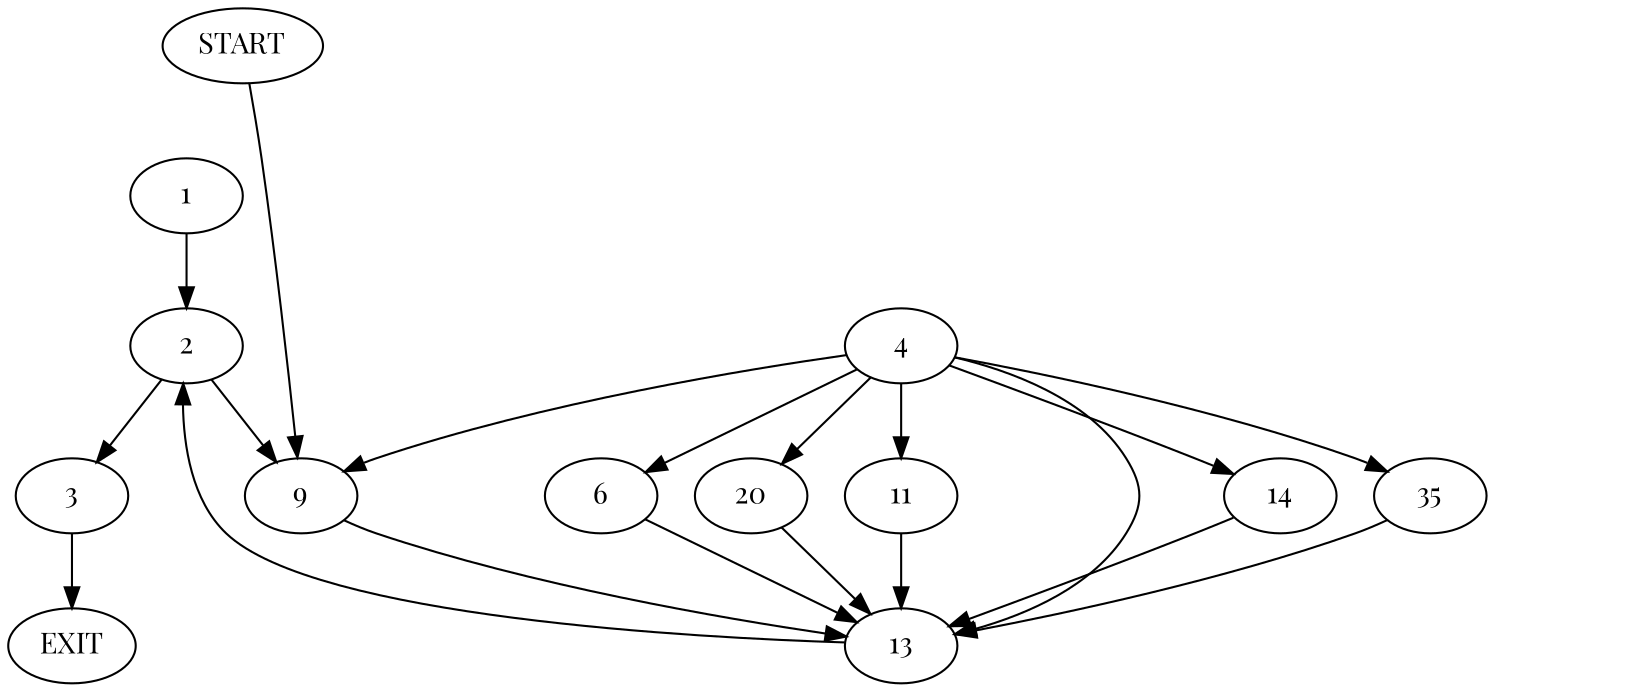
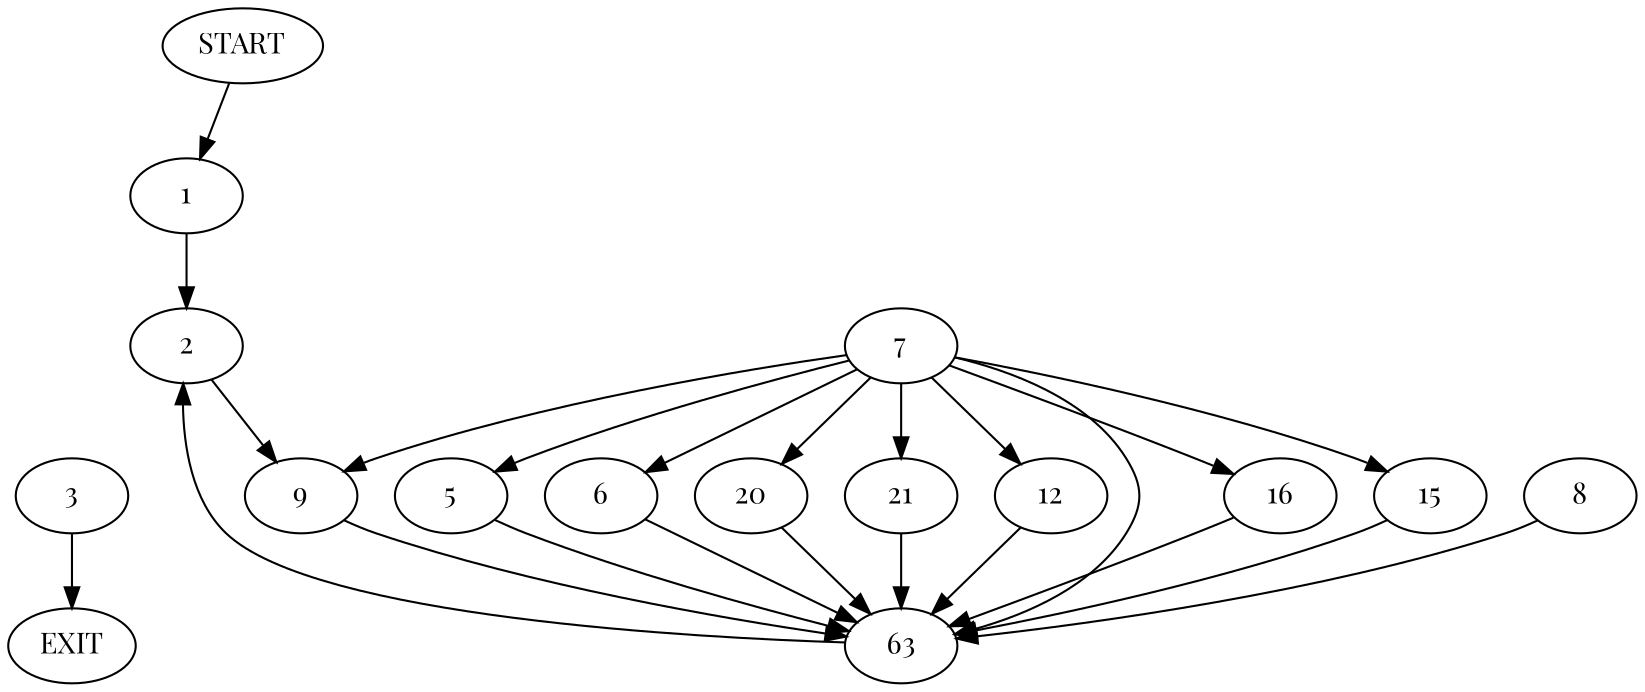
edge "START" -> "9": now "START" -> "1"
node "4": label "4" -> "7"
edge "2" -> "3": removed
node "5": added
node "11": label "11" -> "21"
node "12": added
node "14": label "14" -> "16"
node "35": label "35" -> "15"
node "8": added
node "13": label "13" -> "63"
